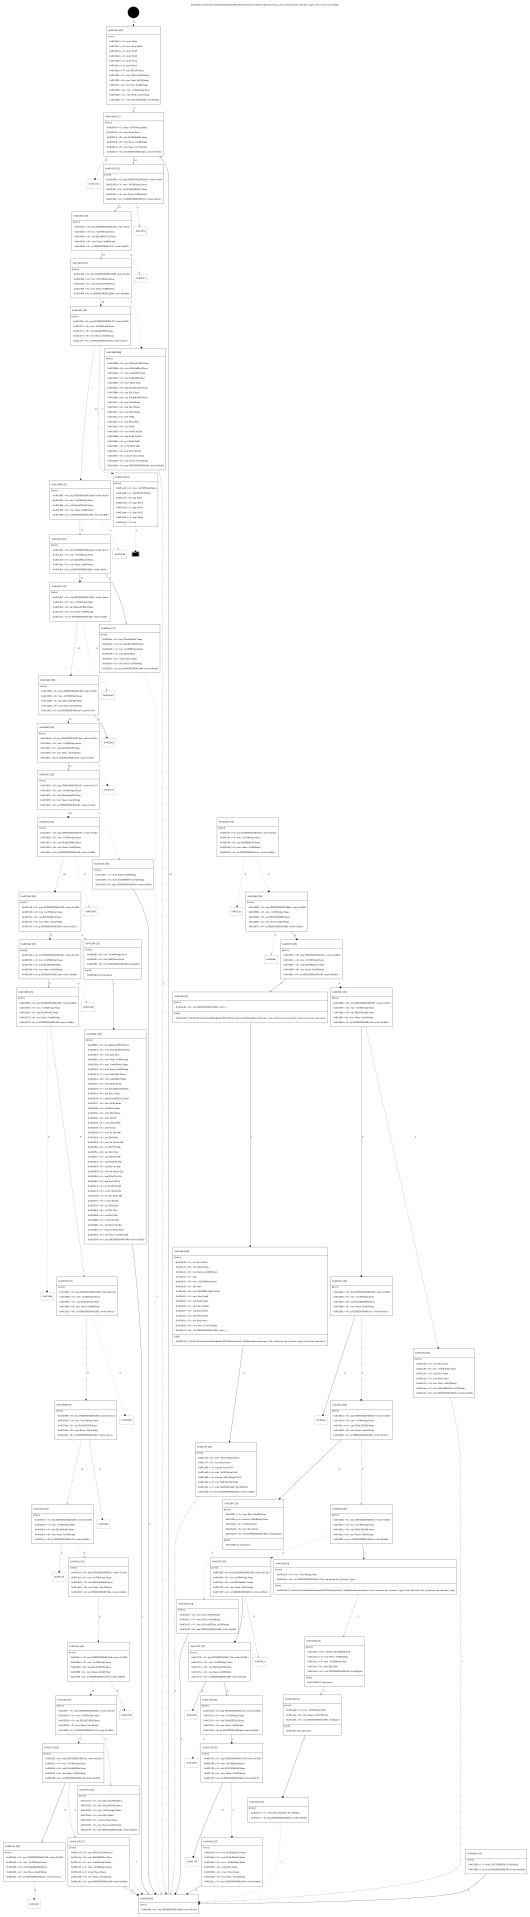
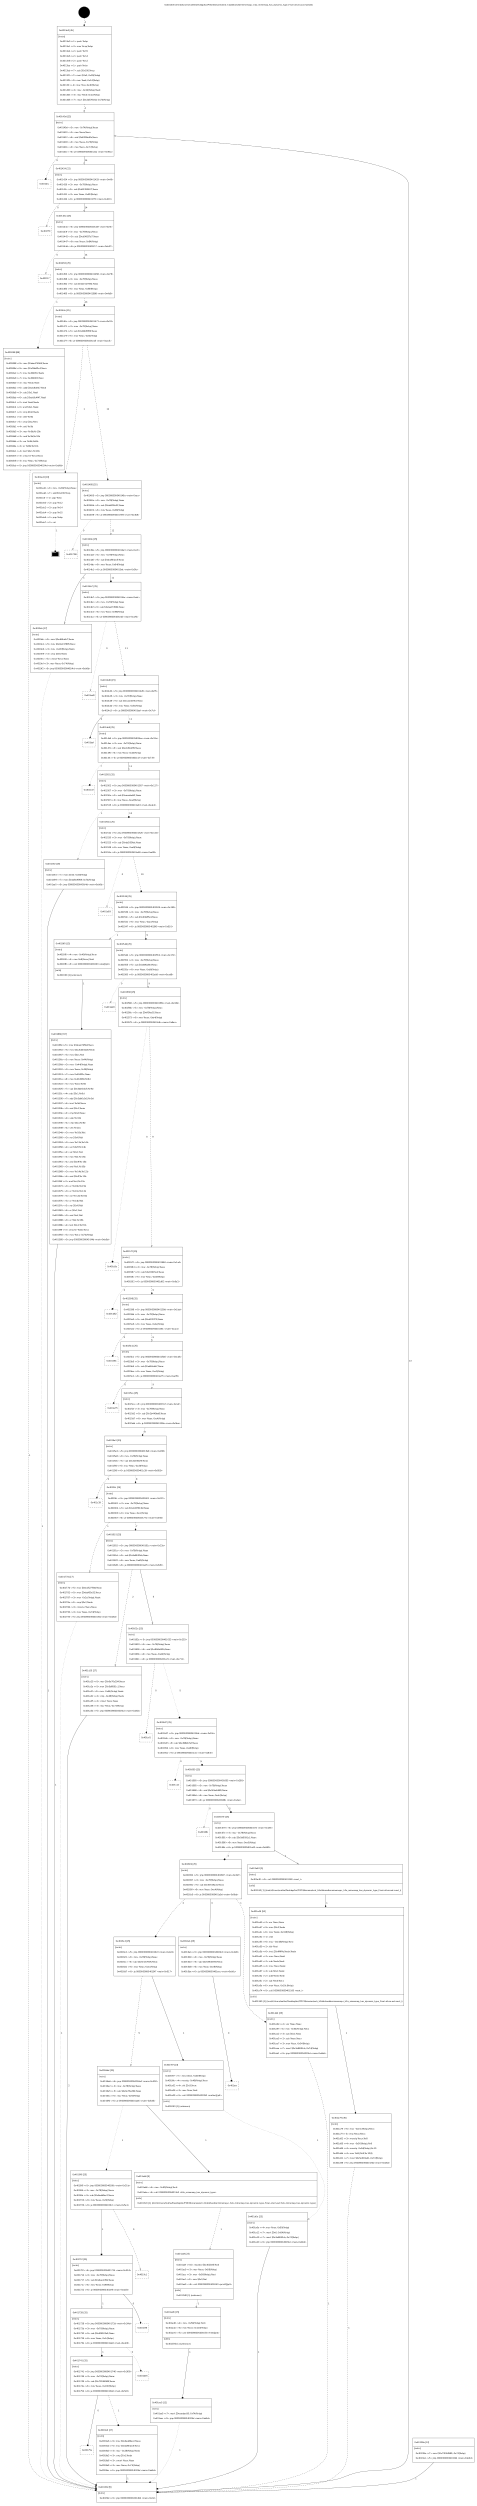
edge "0x4016ab [25]" -> "0x4016c4 [25]": now "0x401692 [25]" -> "0x4016c4 [25]"
edge "0x40162e [25]" -> "0x401647 [25]": added, label "5"
